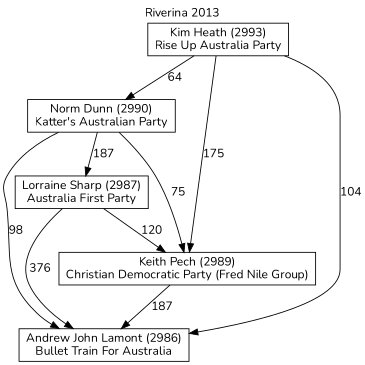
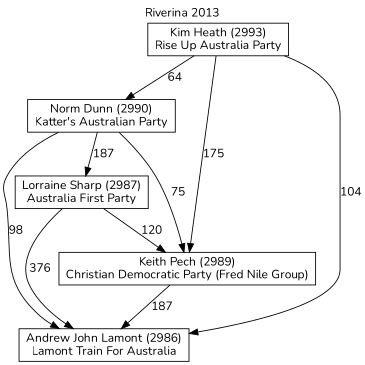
node "Andrew John Lamont (2986) Bullet Train For Australia": label "Andrew John Lamont (2986) Bullet Train For Australia" -> "Andrew John Lamont (2986) Lamont Train For Australia"
